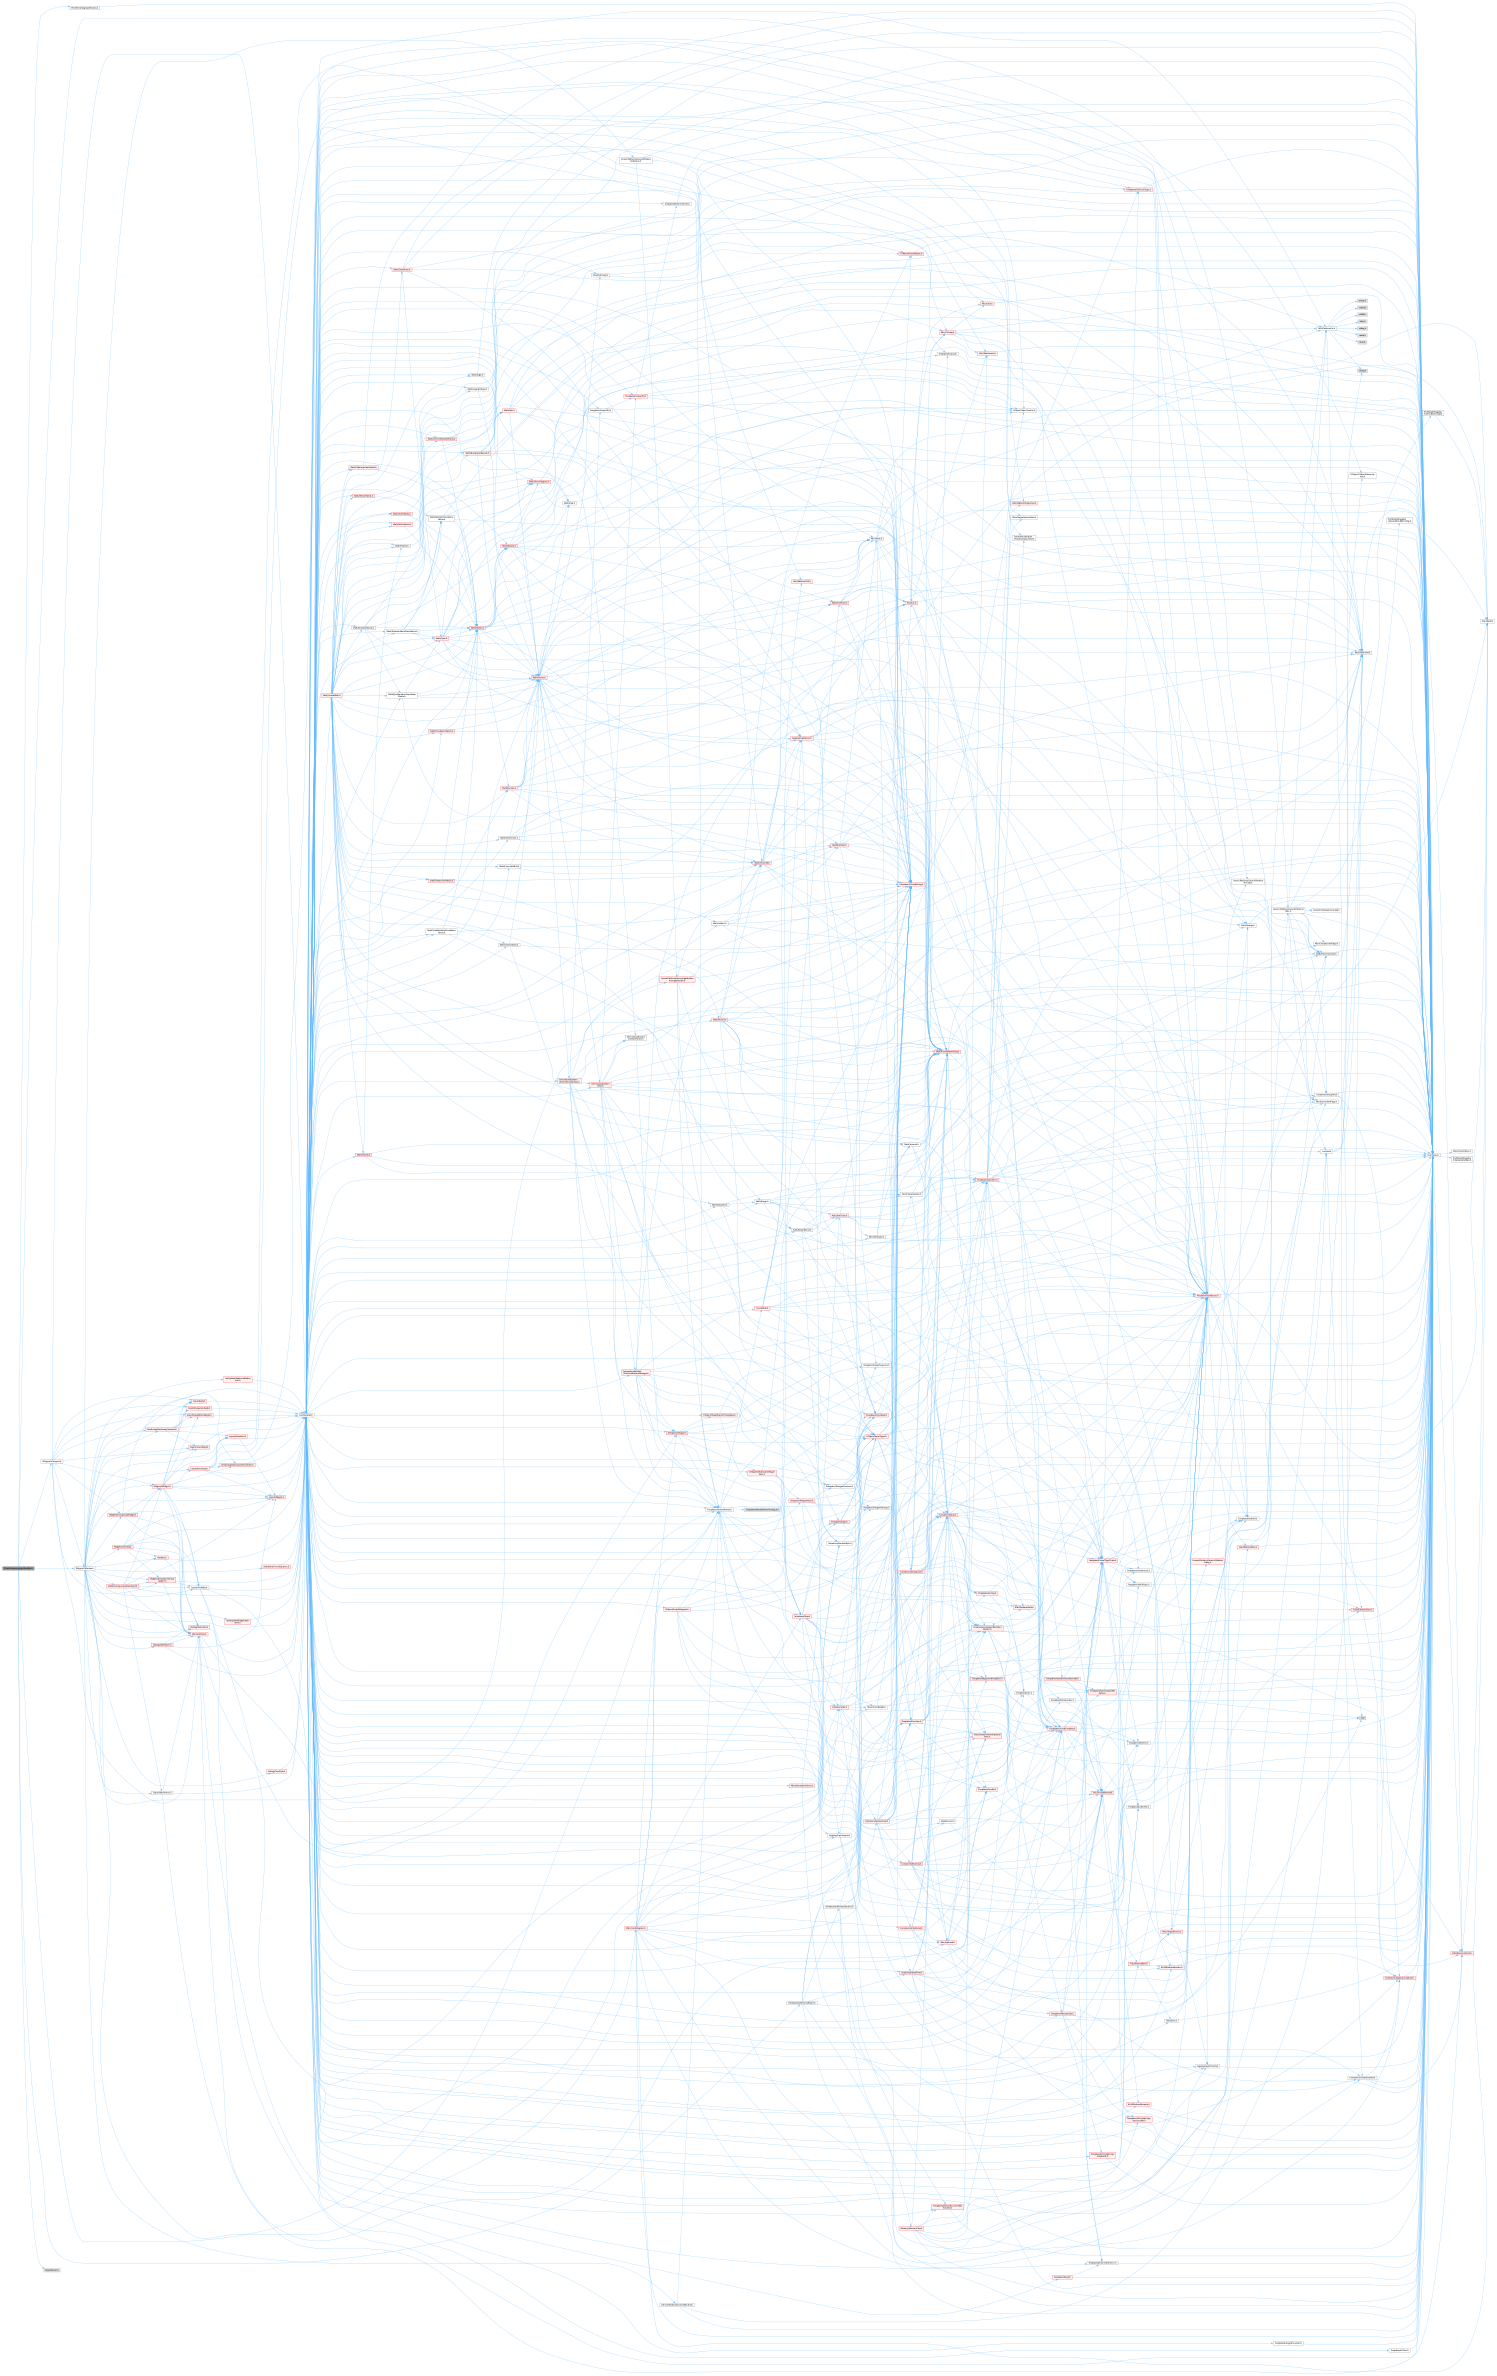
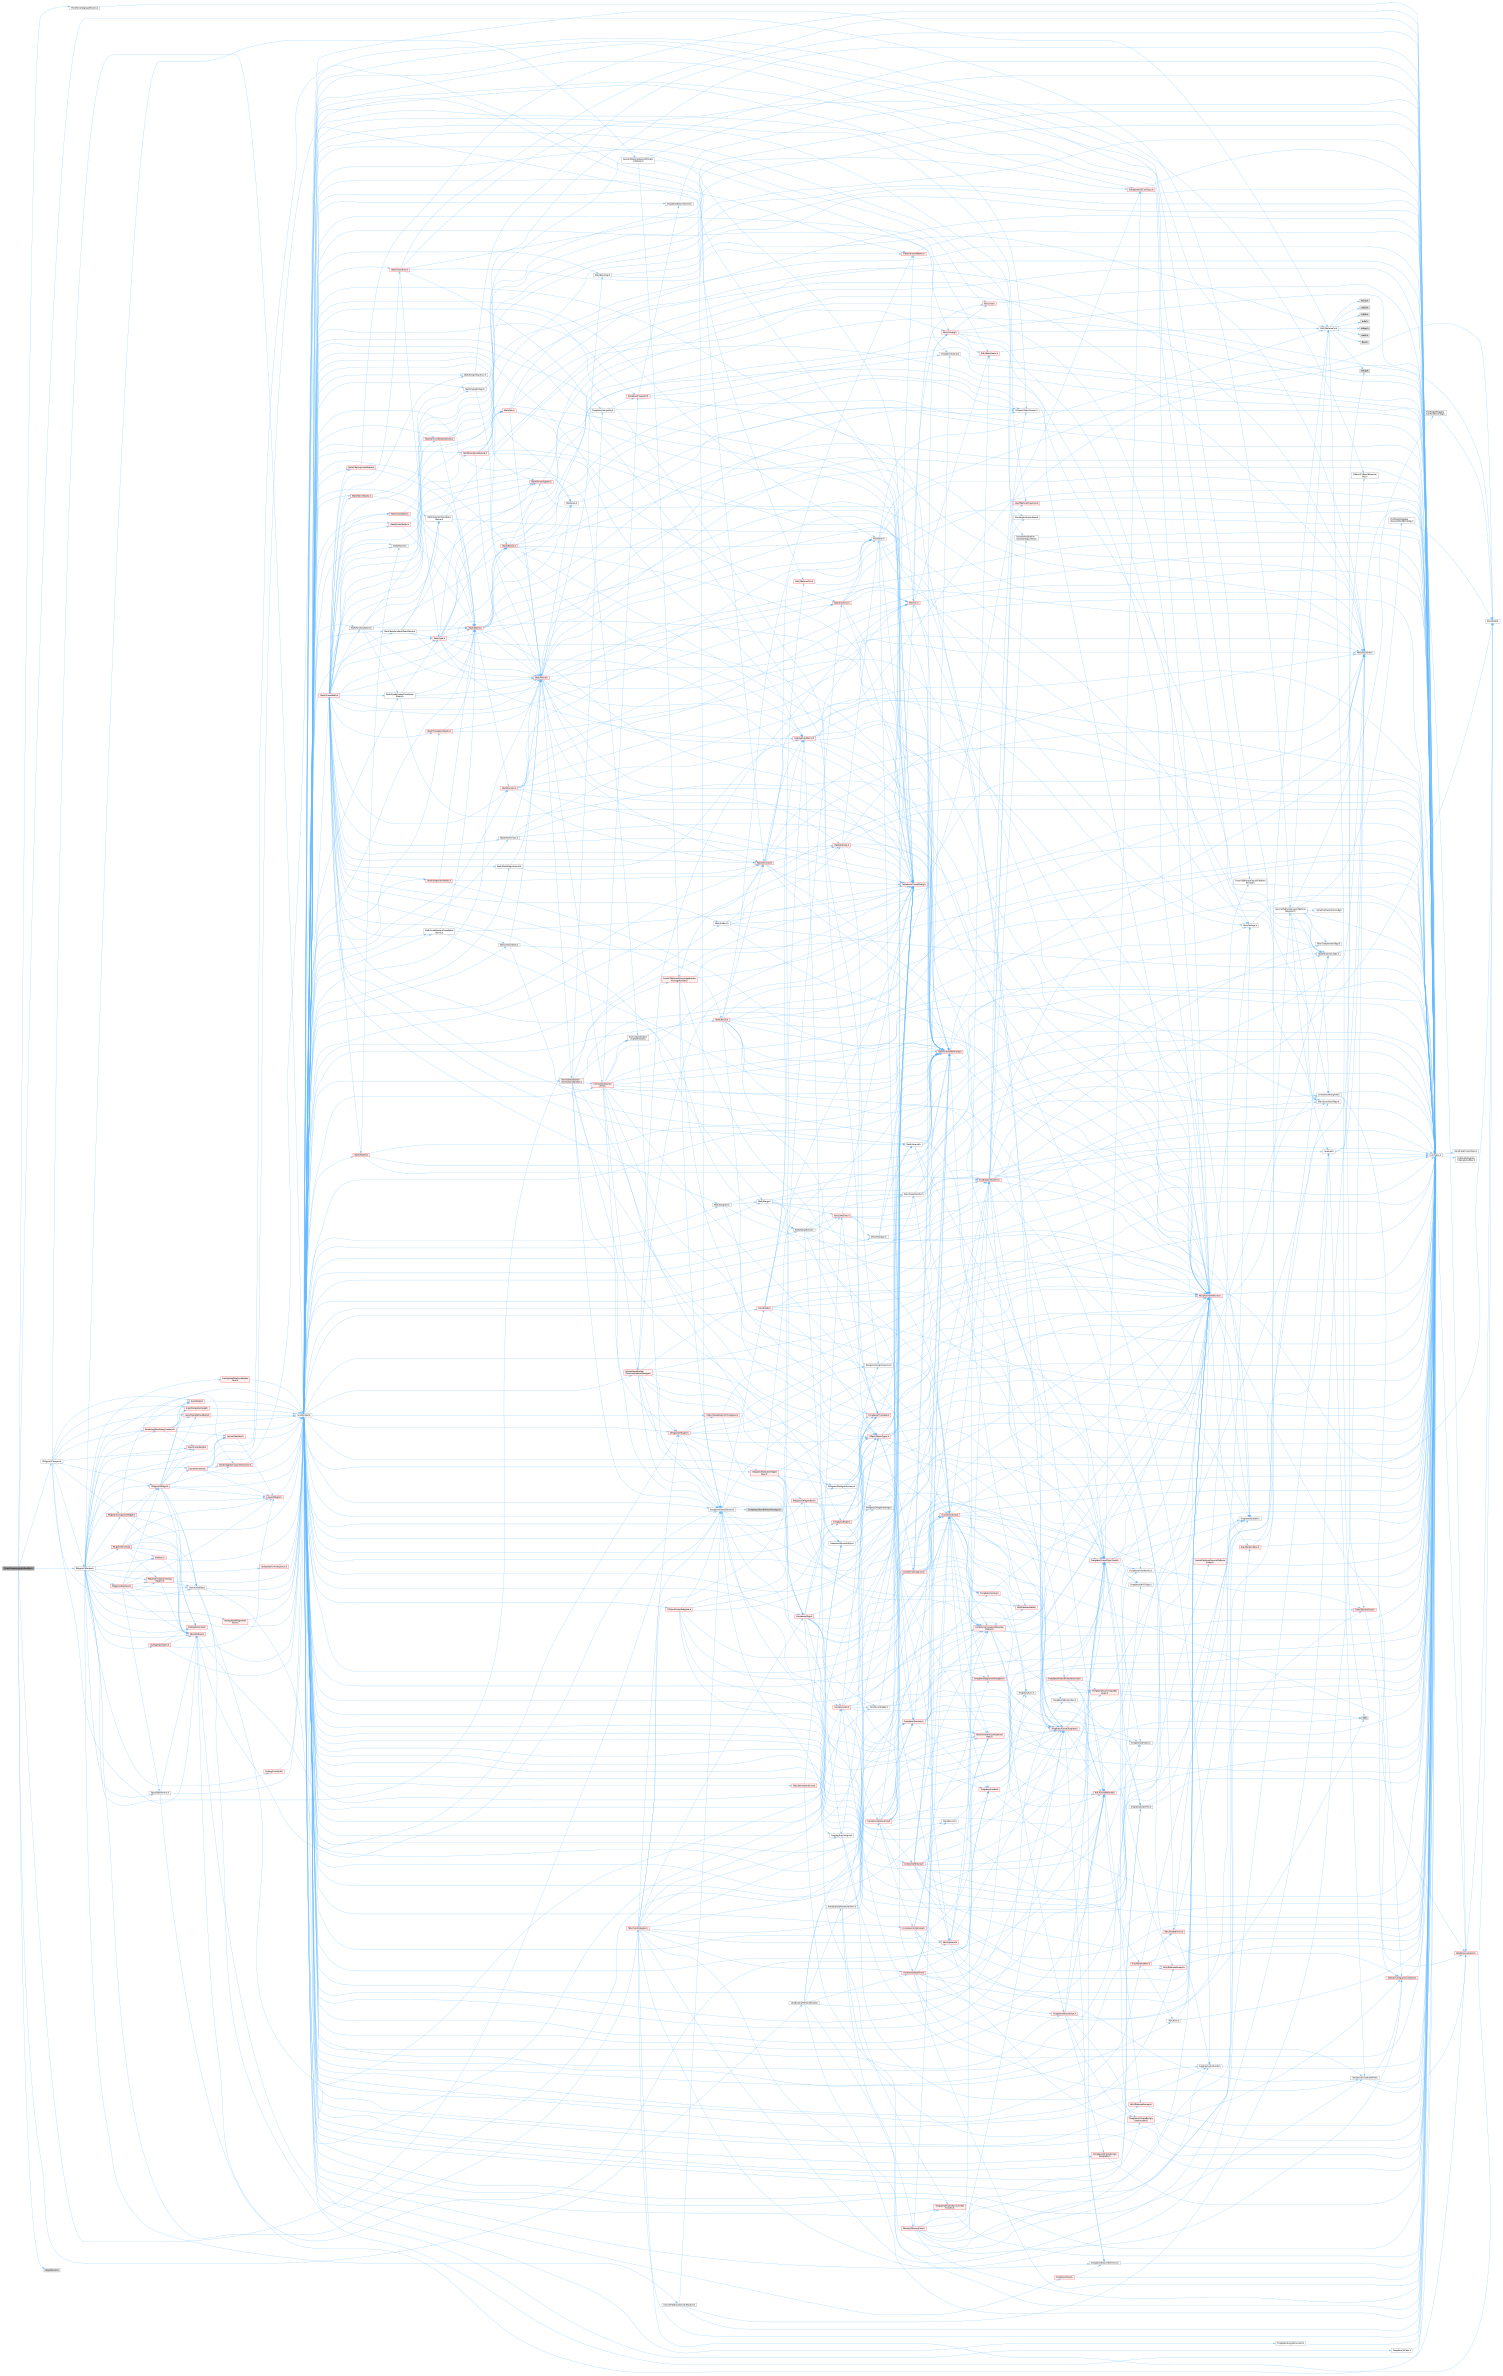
node "Math/Edge.h": label "Math/Edge.h" -> "Math/IntegerSequence.h"
node "Math/ConvexHull2d.h": label "Math/ConvexHull2d.h" -> "Math/SlateWidgetStyle2d.h"
node "GenericPlatform/GenericPlatform Misc.h": label "GenericPlatform/GenericPlatform Misc.h" -> "GenericPlatform/GenericPlatform RangeSet.h"
node "Misc/CoreDefines.h": label "Misc/CoreDefines.h" -> "ArrayView/CoreDefines.h"
node "PlatformProperties/SBoxPanel.h": label "PlatformProperties/SBoxPanel.h" -> "Widgets/SBoxPanel.h"
